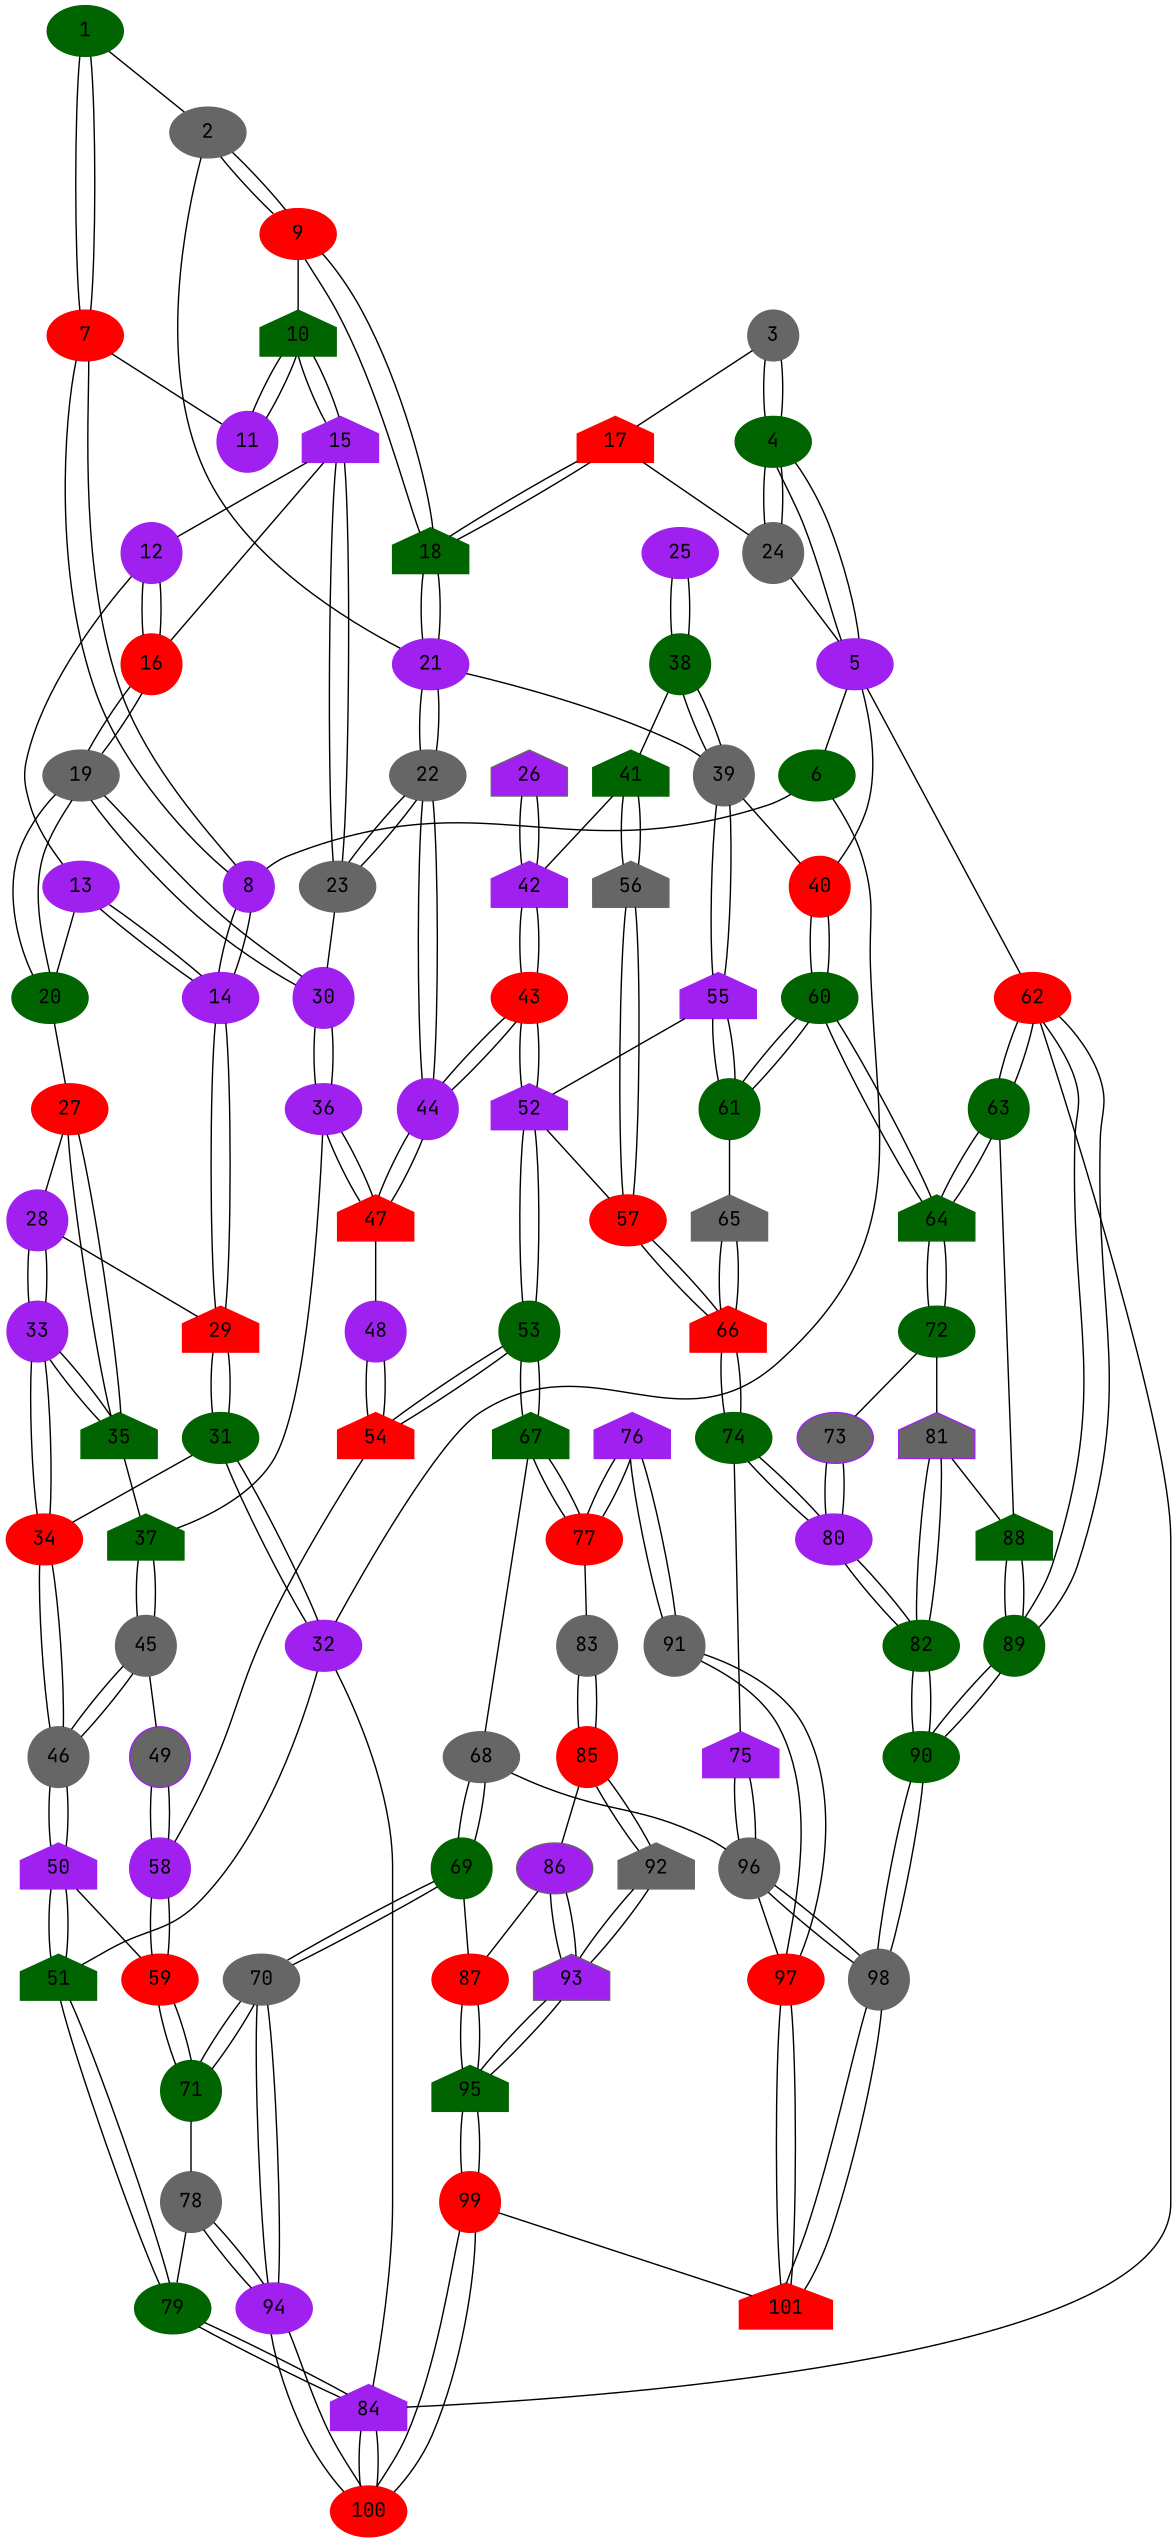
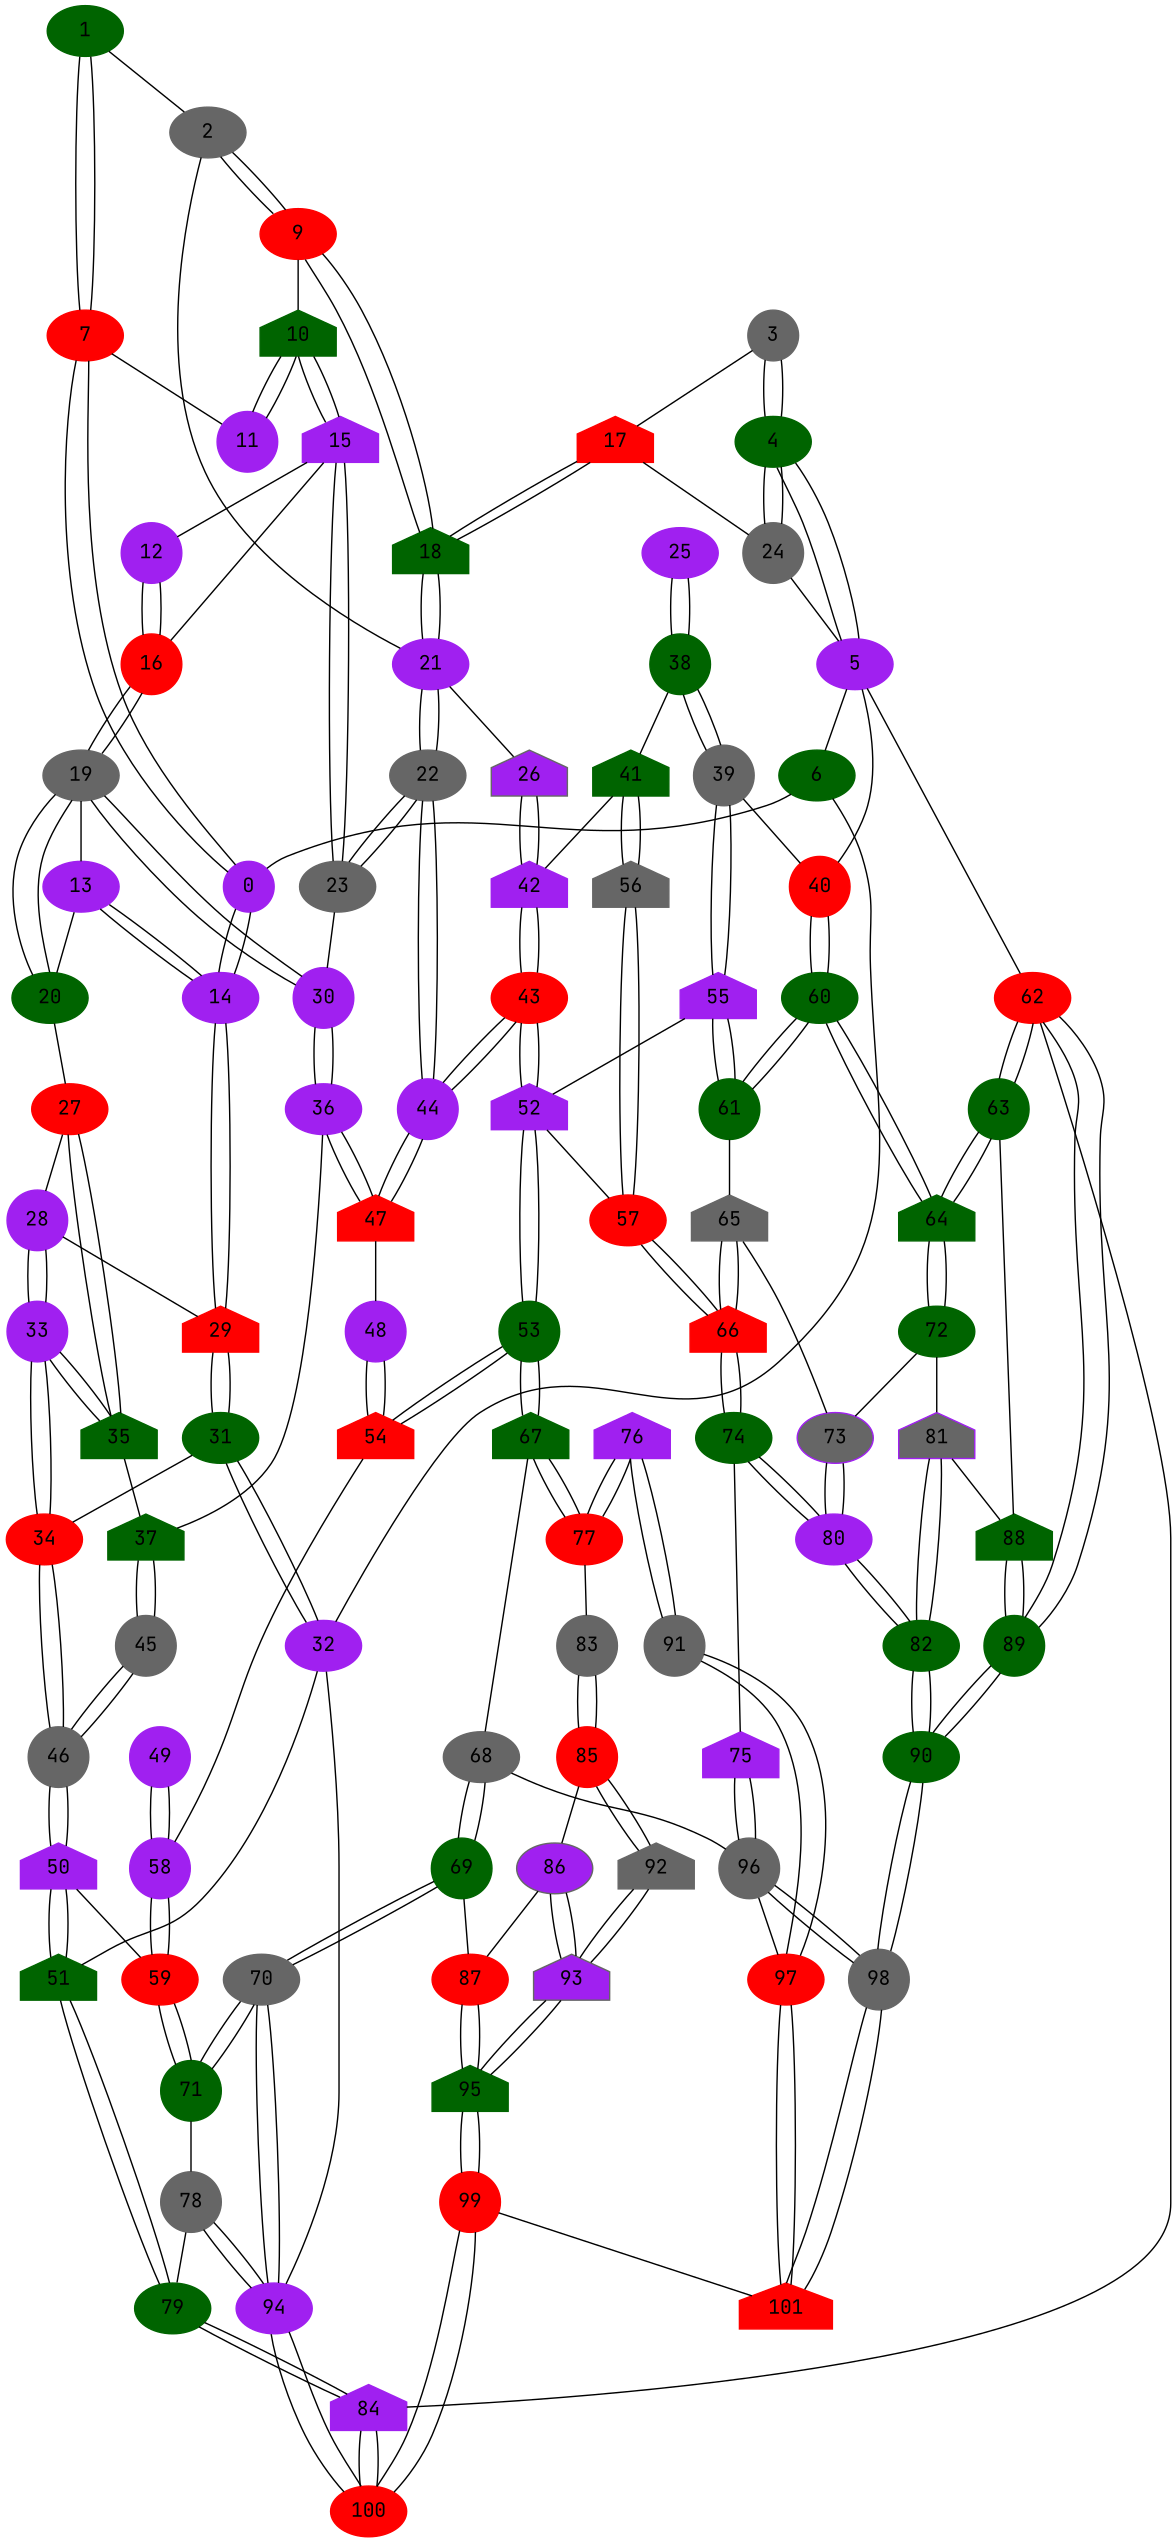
edge "21" -- "39": now "21" -- "26"
edge "12" -- "13": now "19" -- "13"
node "8": label "8" -> "0"
edge "65" -- "73": added
edge "45" -- "49": removed
node "49": fillcolor gray40 -> purple
edge "32" -- "84": now "32" -- "94"
